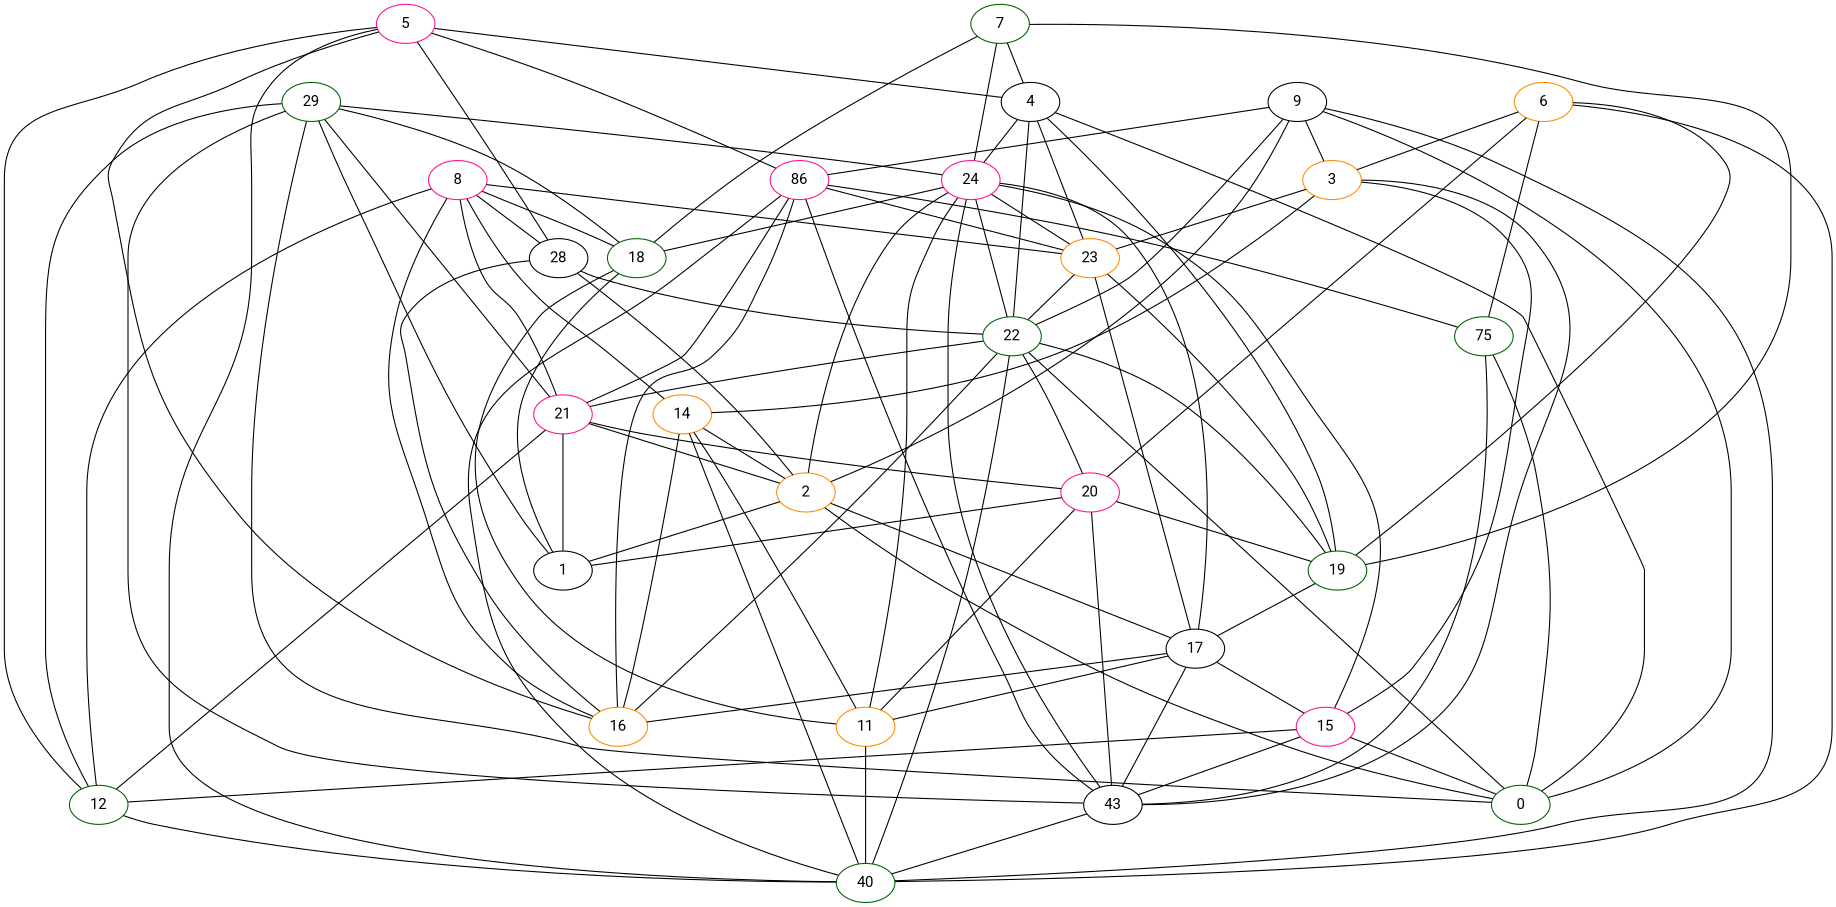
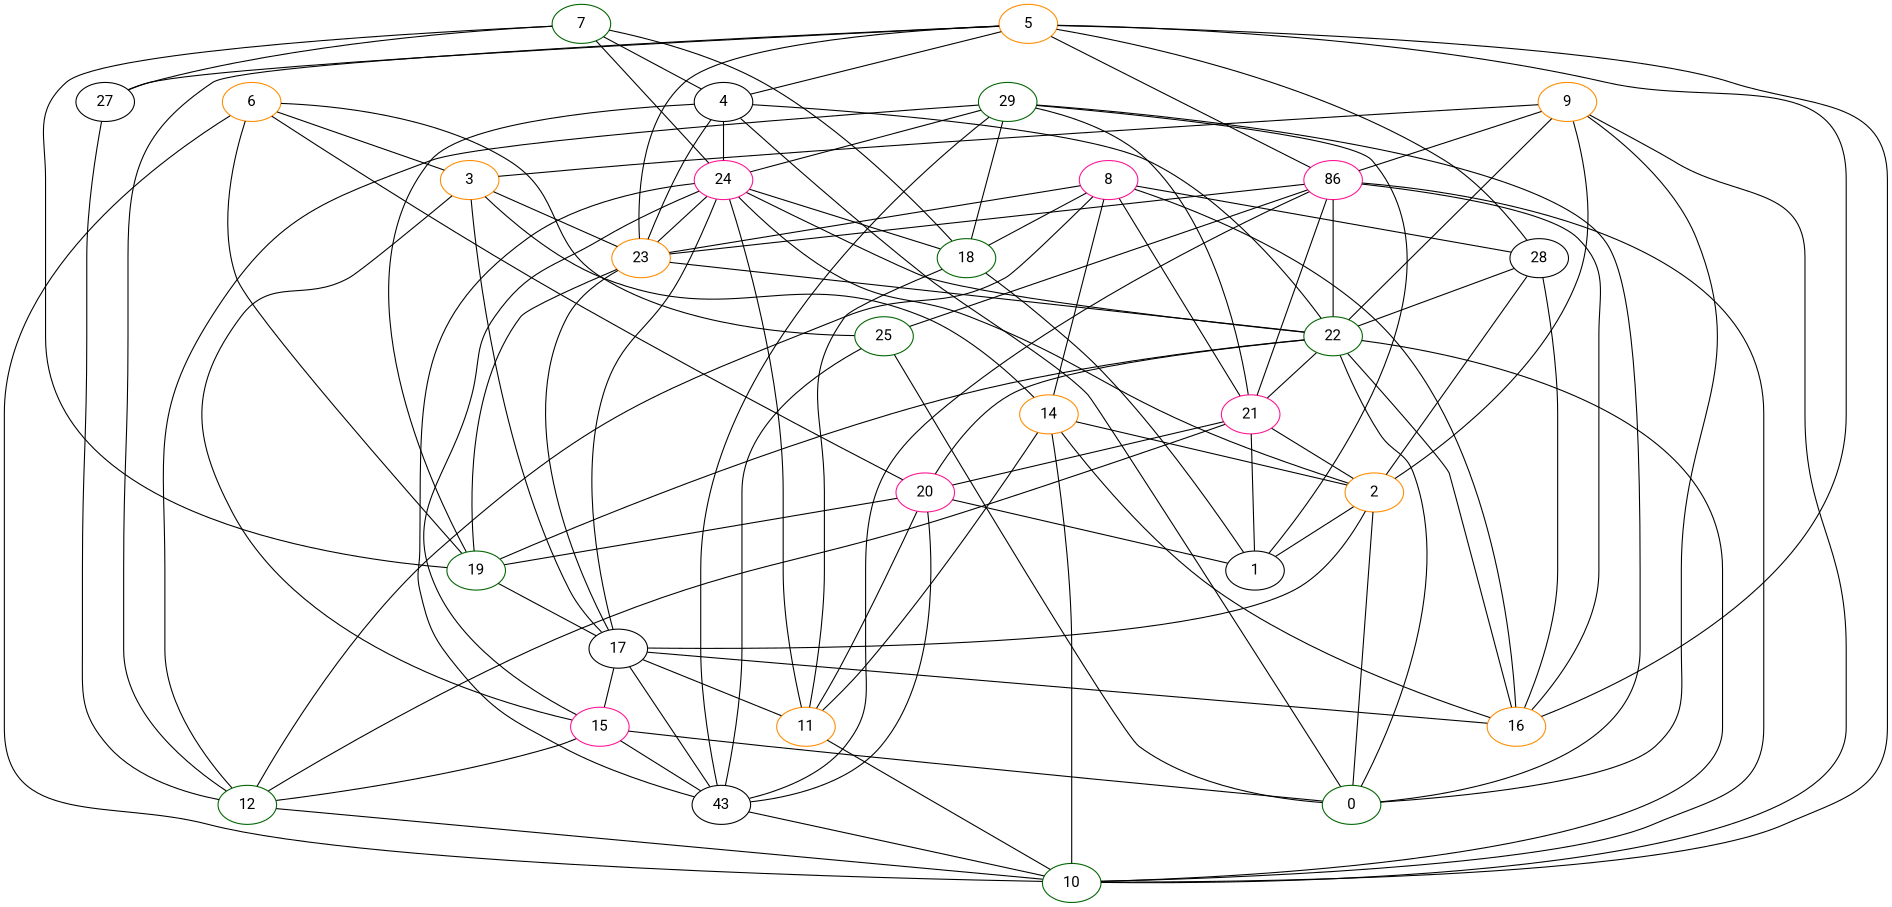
node "5": color deeppink -> darkorange
edge "5" -- "23": added
node "27": added
node "9": color black -> darkorange
edge "86" -- "22": added
node "75": label "75" -> "25"
edge "3" -- "43": now "3" -- "17"
node "40": label "40" -> "10"
